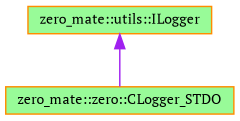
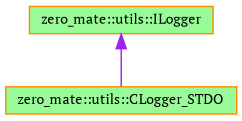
node "zero_mate::zero::CLogger_STDO": label "zero_mate::zero::CLogger_STDO" -> "zero_mate::utils::CLogger_STDO"
